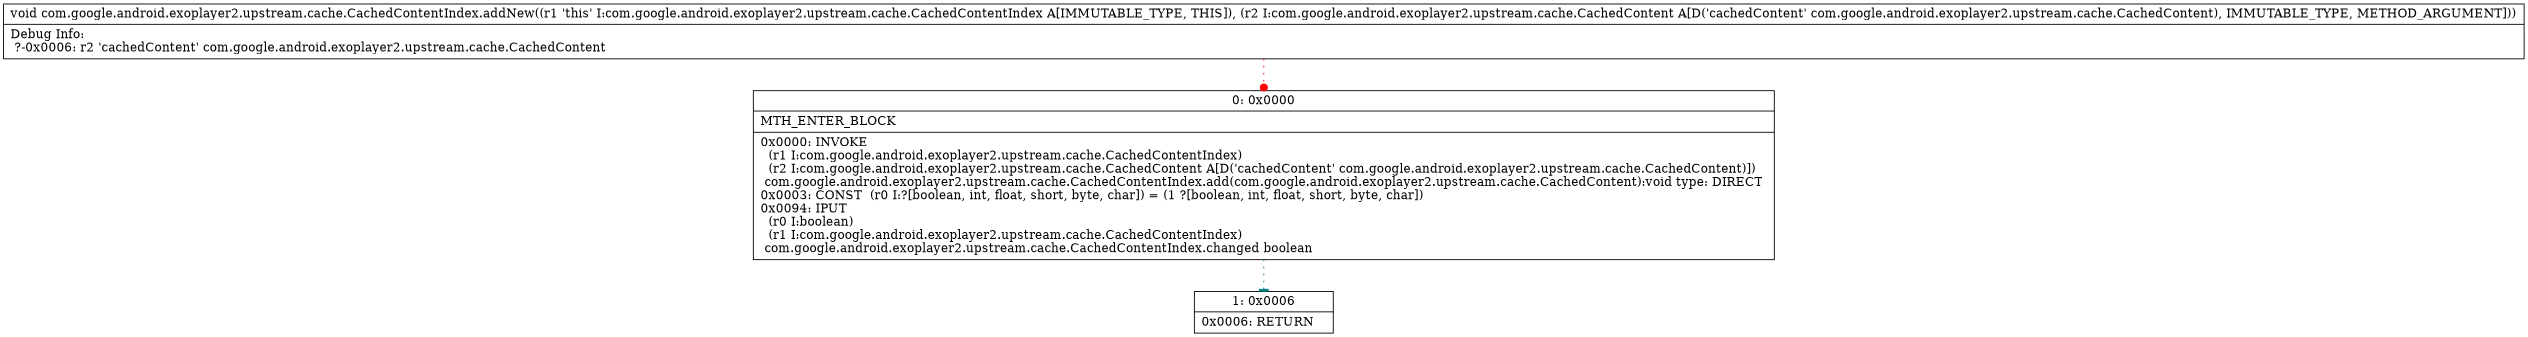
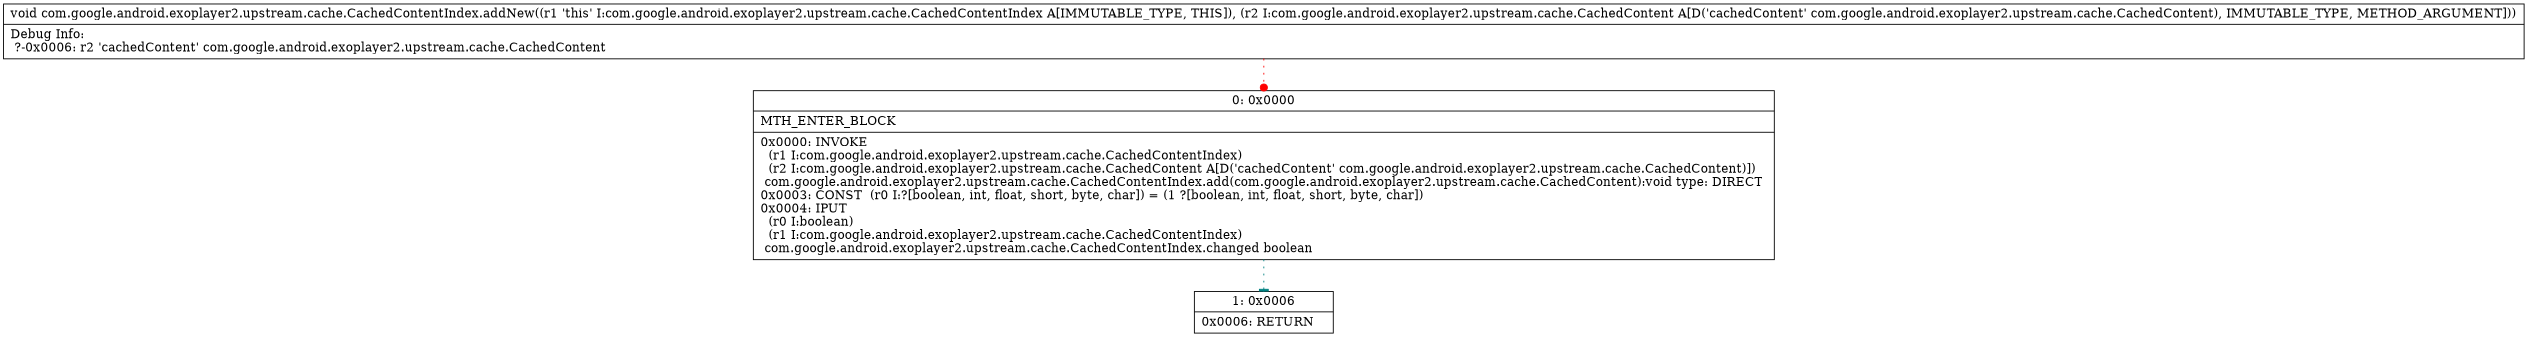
node "0: 0x0000": text "0x0094: IPUT" -> "0x0004: IPUT"
